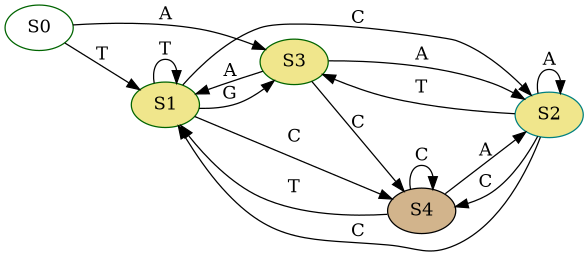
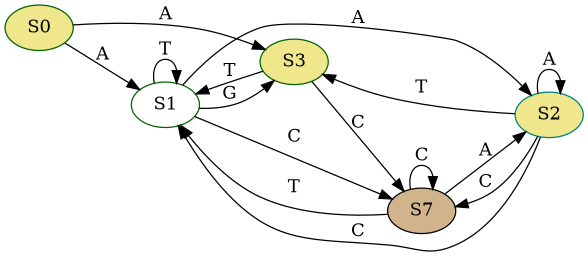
edge "S1" -> "S2": label "C" -> "A"
node "S0": fillcolor white -> khaki
edge "S0" -> "S1": label "T" -> "A"
edge "S3" -> "S2": removed, label "A"
edge "S3" -> "S1": label "A" -> "T"
node "S1": fillcolor khaki -> white
node "S4": label "S4" -> "S7"
